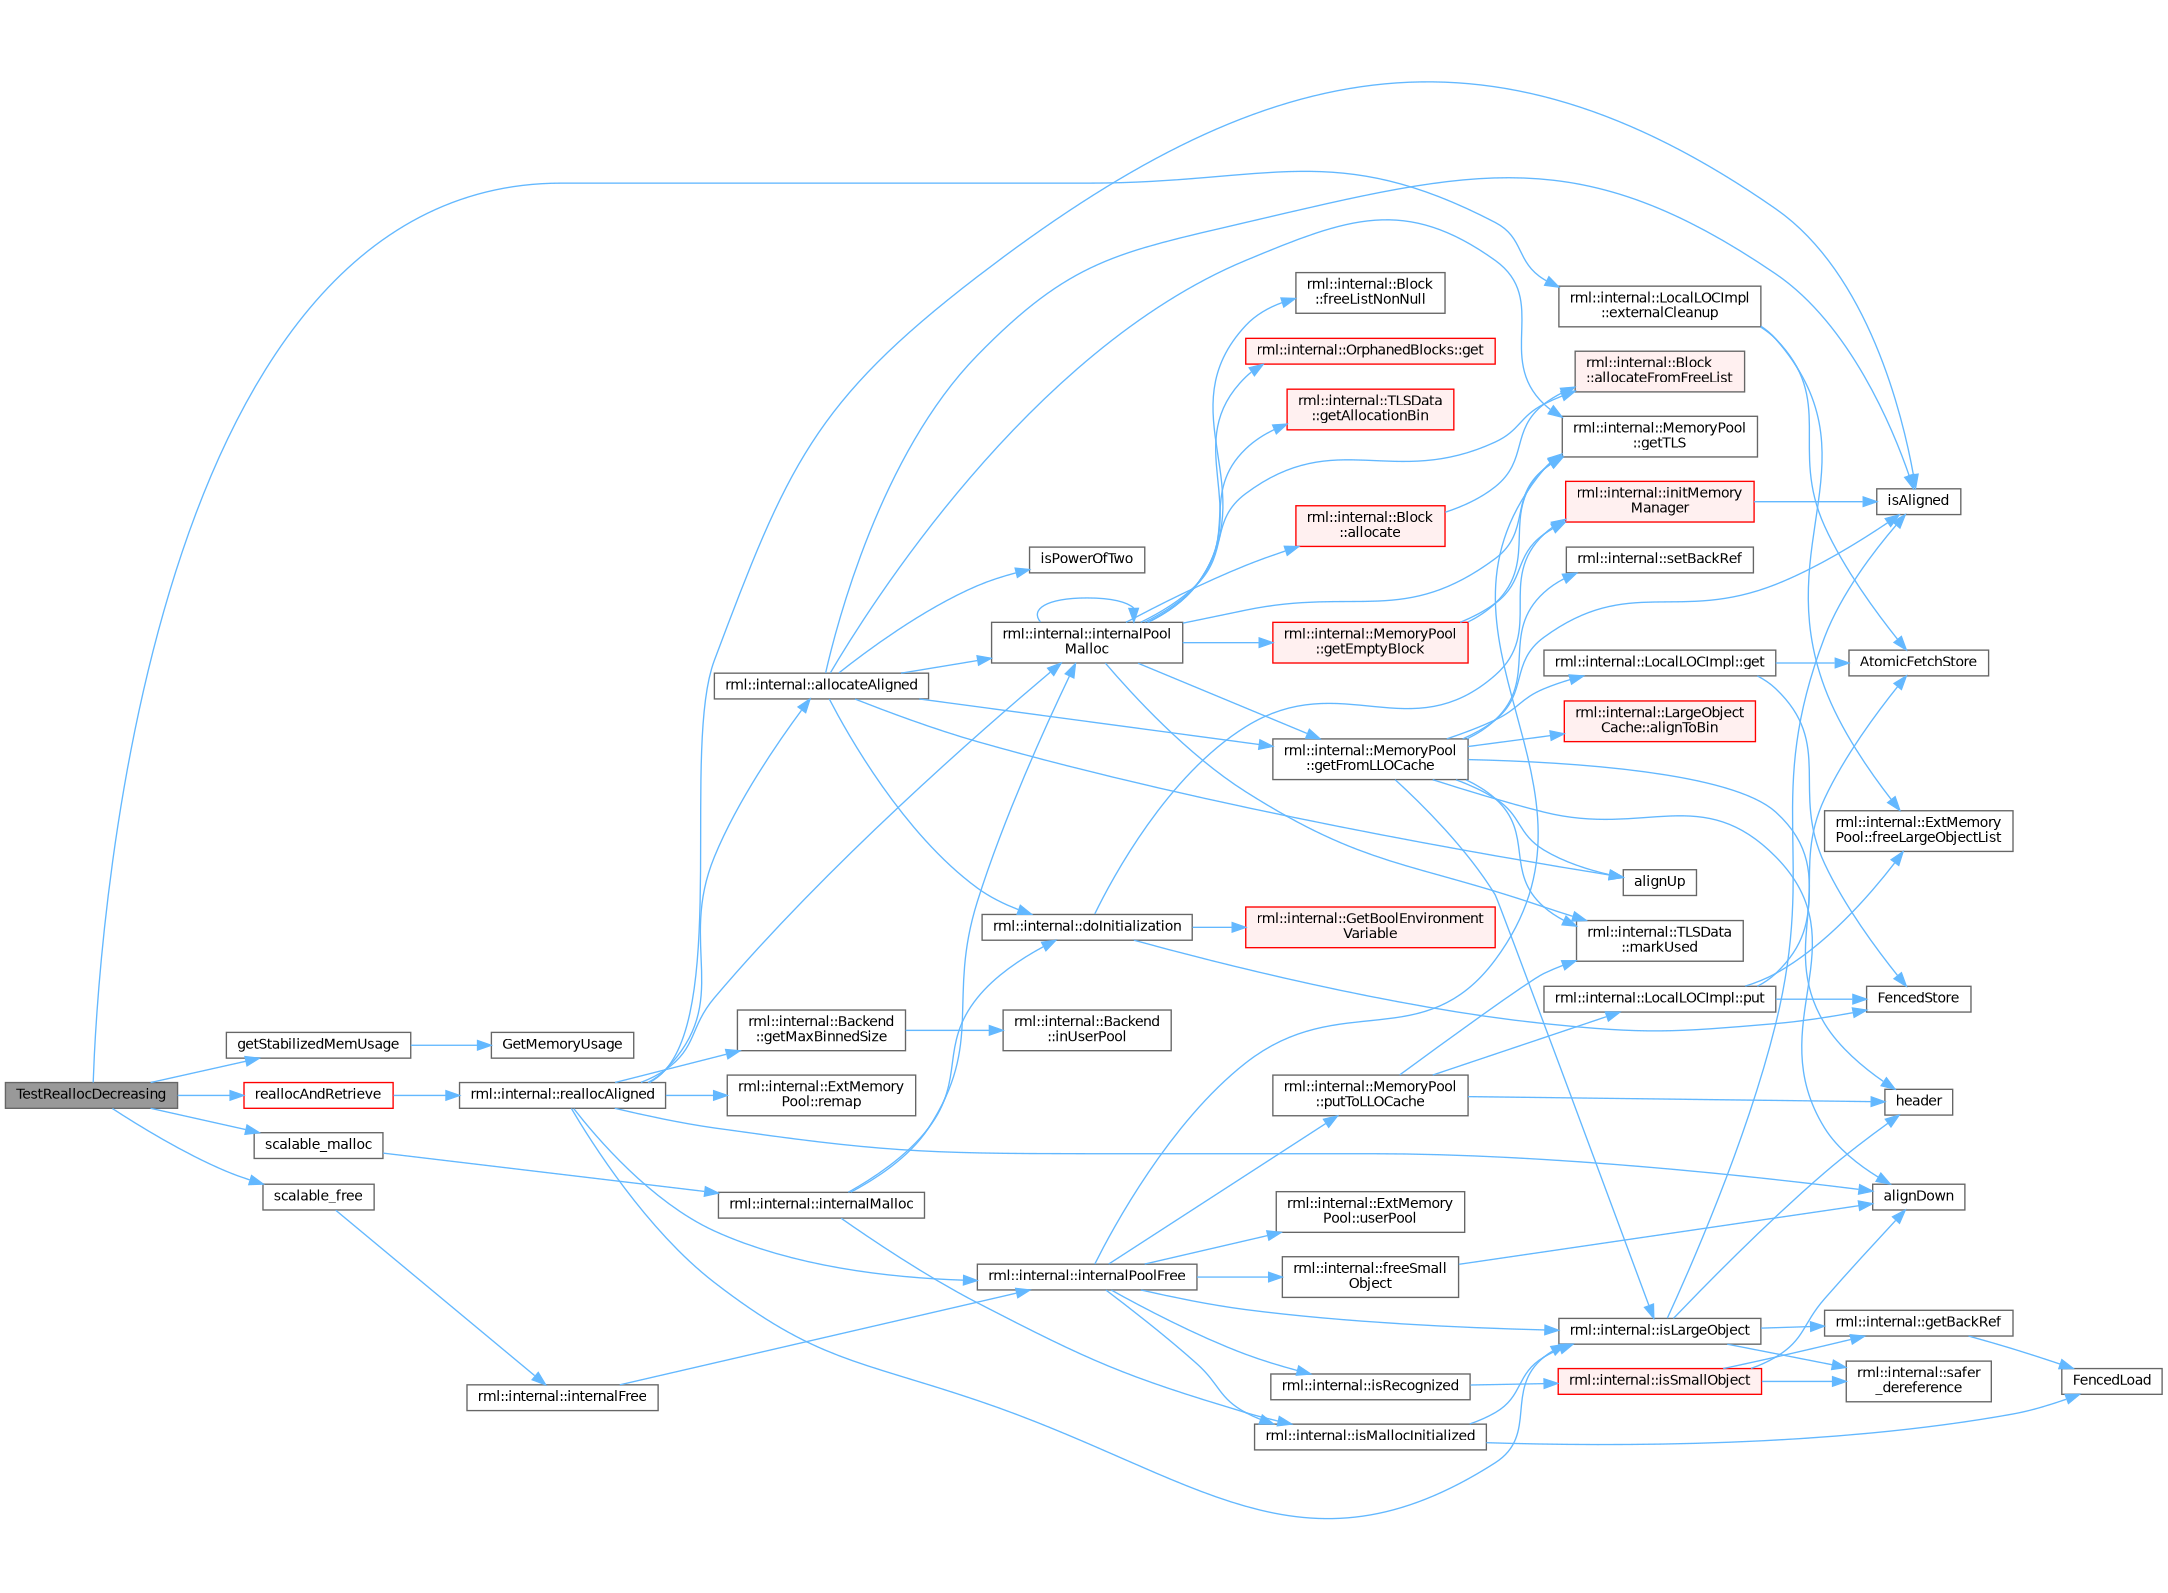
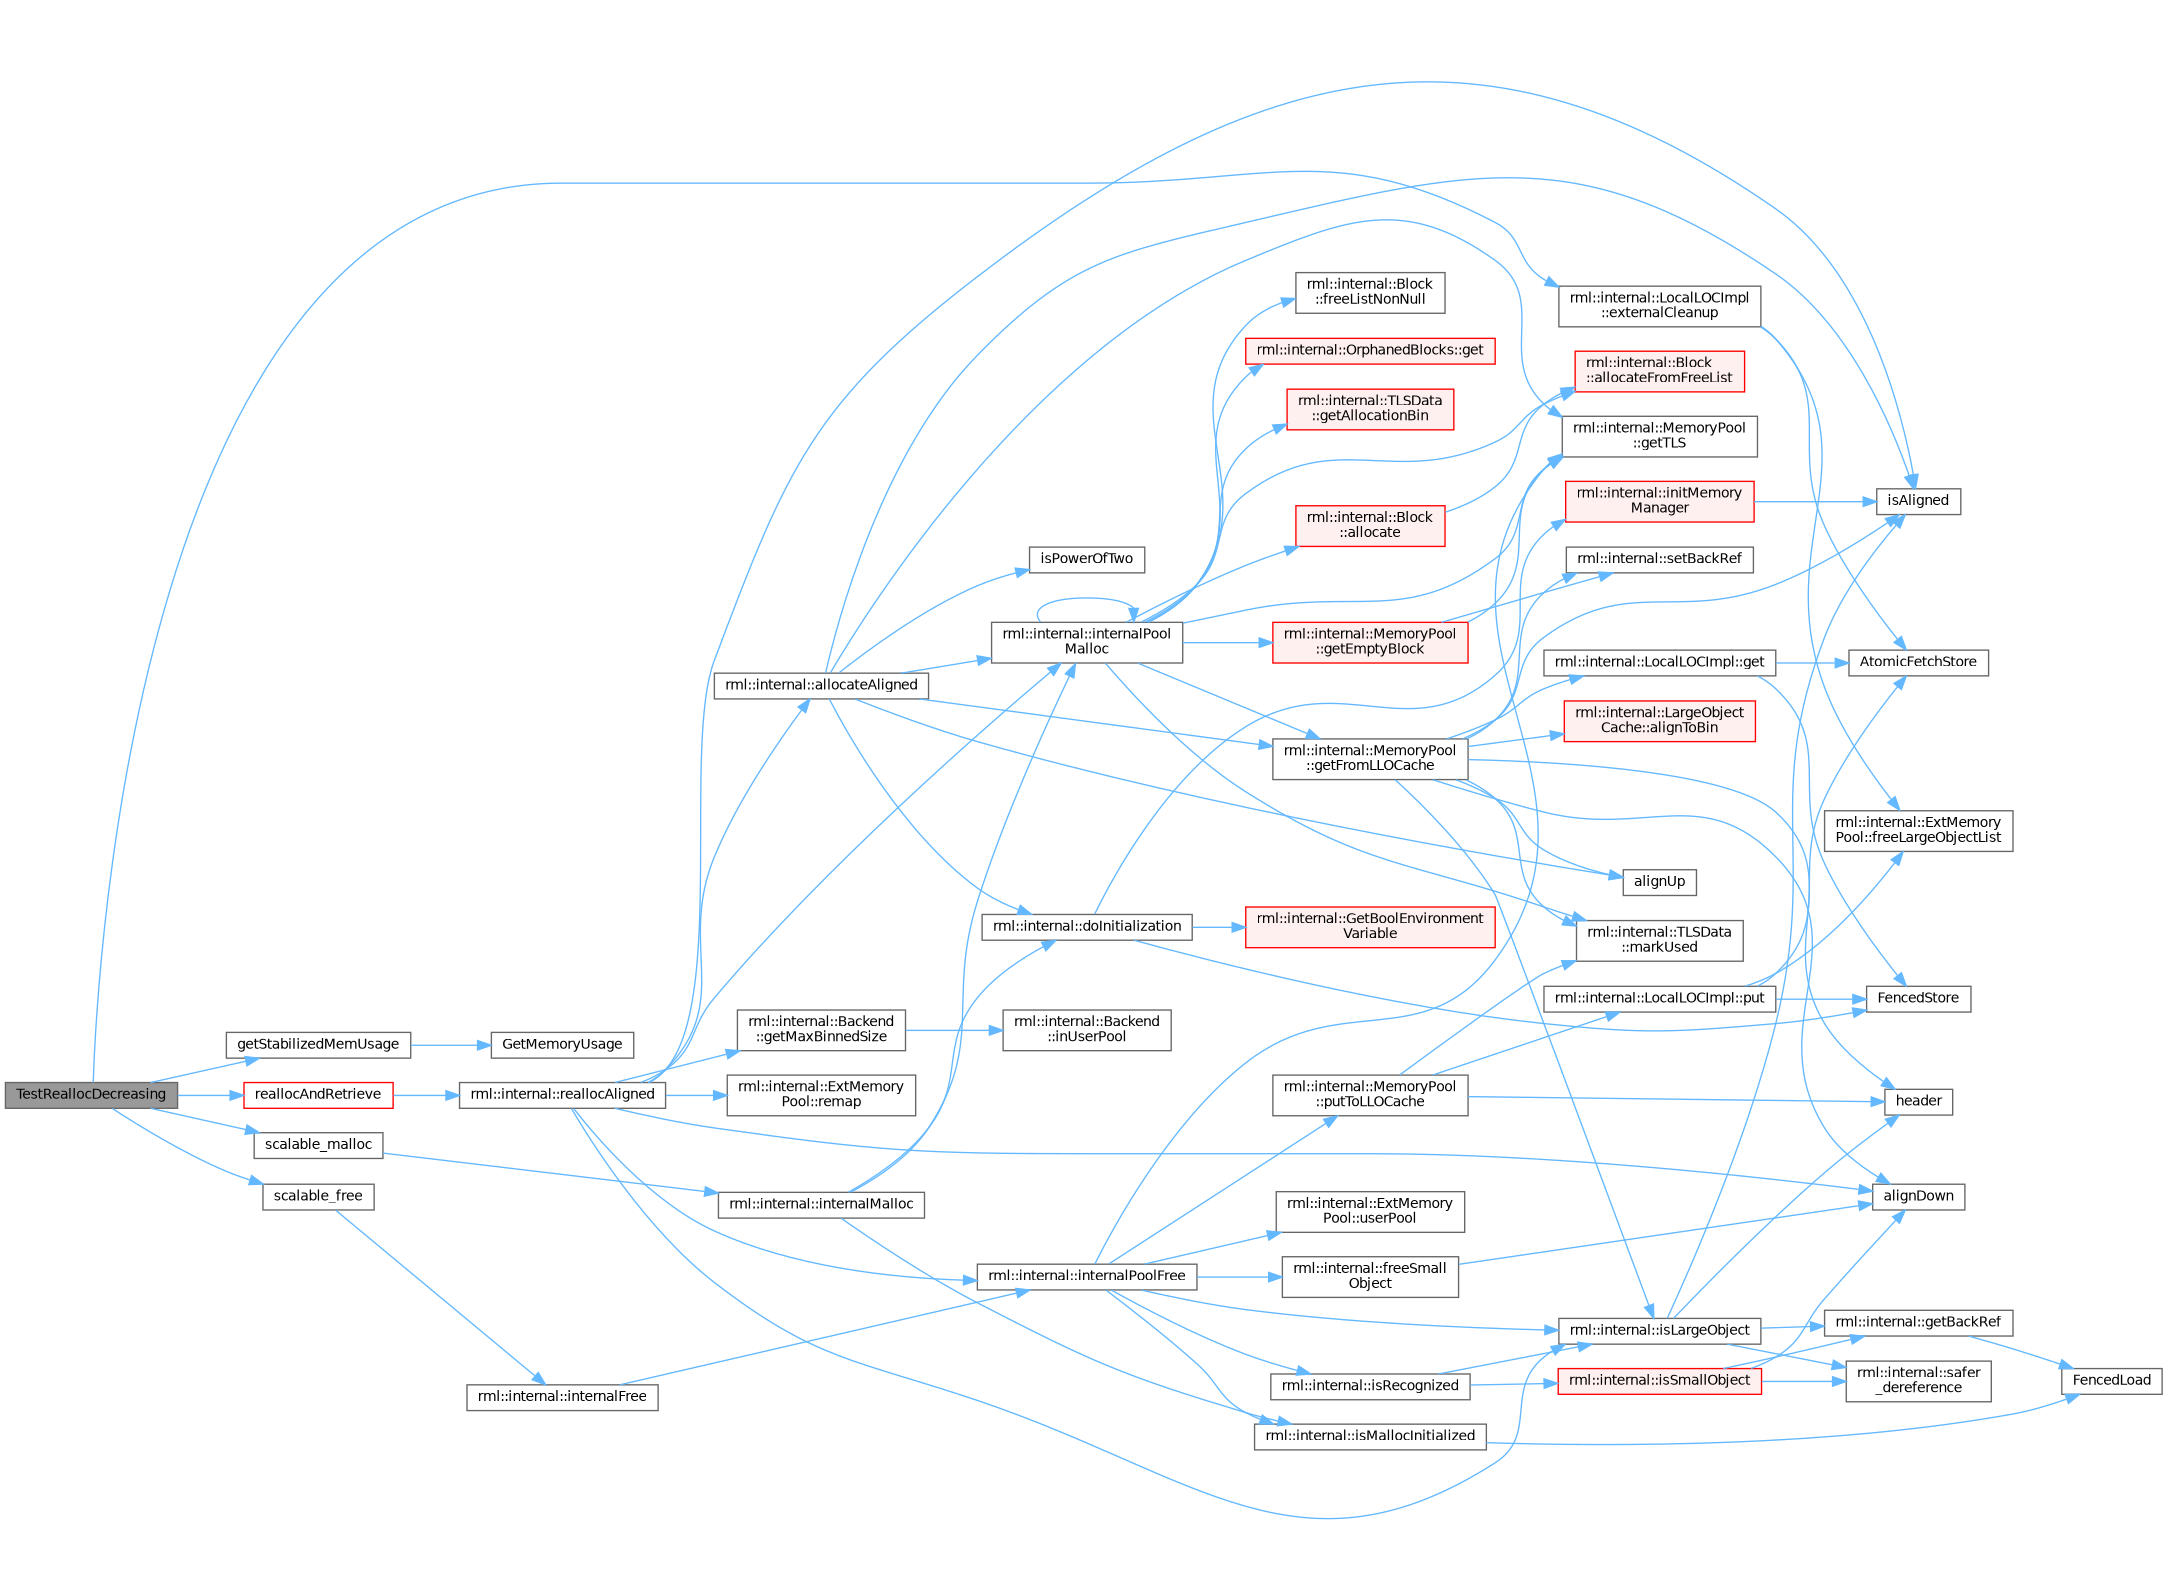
node "rml::internal::Block ::allocateFromFreeList": color grey40 -> red
edge "rml::internal::MemoryPool ::getEmptyBlock" -> "rml::internal::initMemory Manager": now "rml::internal::MemoryPool ::getEmptyBlock" -> "rml::internal::setBackRef"
edge "rml::internal::isMallocInitialized" -> "rml::internal::isLargeObject": now "rml::internal::isRecognized" -> "rml::internal::isLargeObject"
